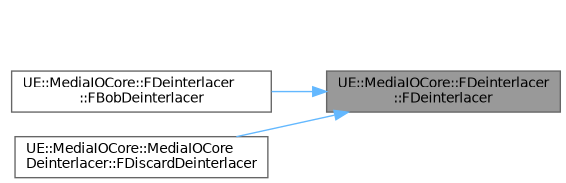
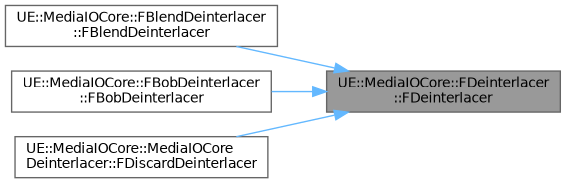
node "UE::MediaIOCore::FBlendDeinterlacer ::FBlendDeinterlacer": added
node "UE::MediaIOCore::FDeinterlacer ::FBobDeinterlacer": label "UE::MediaIOCore::FDeinterlacer ::FBobDeinterlacer" -> "UE::MediaIOCore::FBobDeinterlacer ::FBobDeinterlacer"
